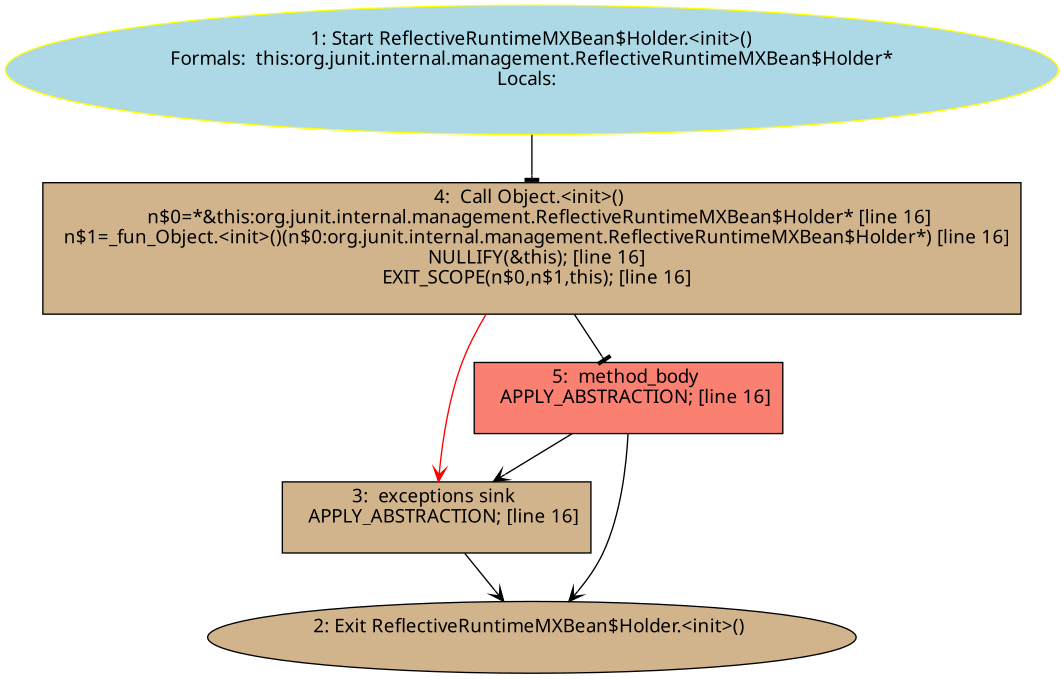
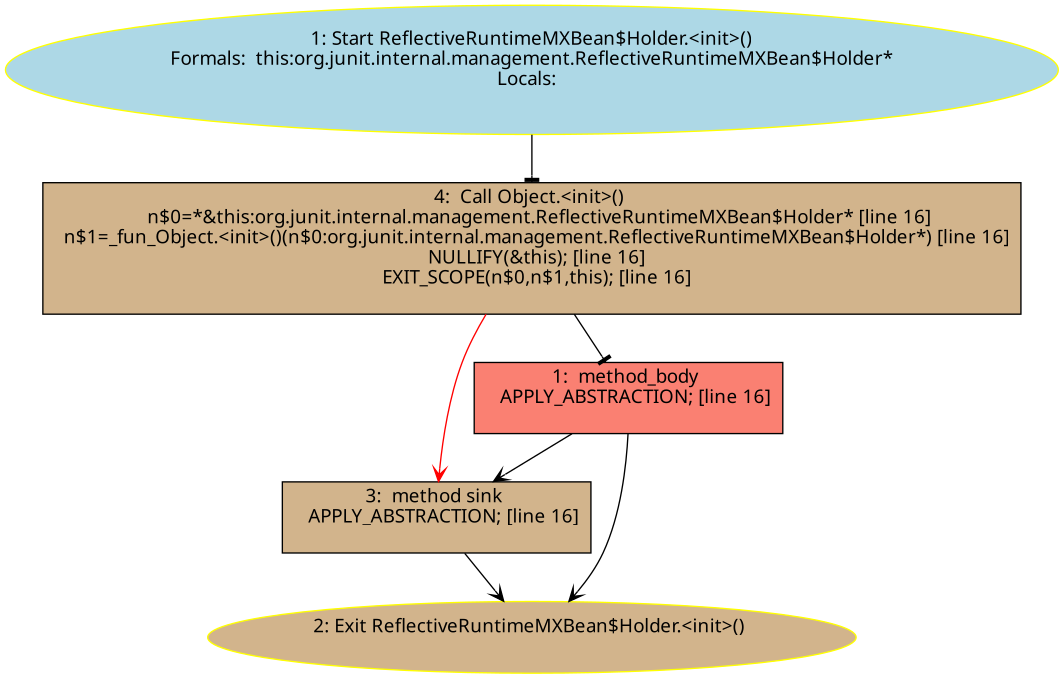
node "5:  method_body APPLY_ABSTRACTION; [line 16]": label "5:  method_body APPLY_ABSTRACTION; [line 16]" -> "1:  method_body APPLY_ABSTRACTION; [line 16]"
node "3:  exceptions sink APPLY_ABSTRACTION; [line 16]": label "3:  exceptions sink APPLY_ABSTRACTION; [line 16]" -> "3:  method sink APPLY_ABSTRACTION; [line 16]"
node "2: Exit ReflectiveRuntimeMXBean$Holder.<init>()": color black -> yellow
